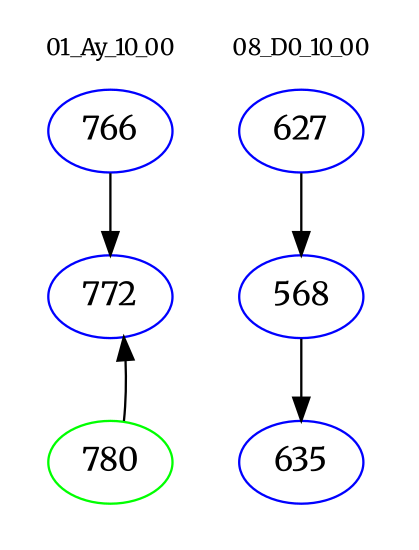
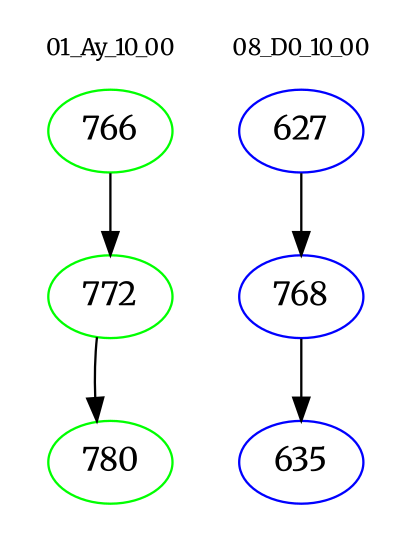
node "766": color blue -> green
node "772": color blue -> green
node "568": label "568" -> "768"
edge "780" -> "772": reversed
